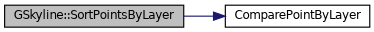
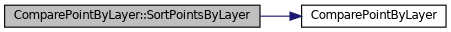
node "GSkyline::SortPointsByLayer": label "GSkyline::SortPointsByLayer" -> "ComparePointByLayer::SortPointsByLayer"
